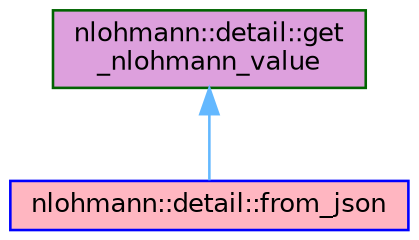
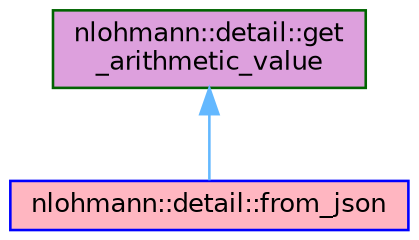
node "nlohmann::detail::get _nlohmann_value": label "nlohmann::detail::get _nlohmann_value" -> "nlohmann::detail::get _arithmetic_value"
